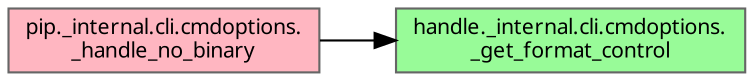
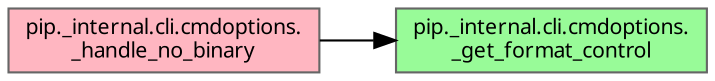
node "handle._internal.cli.cmdoptions. _get_format_control": label "handle._internal.cli.cmdoptions. _get_format_control" -> "pip._internal.cli.cmdoptions. _get_format_control"
